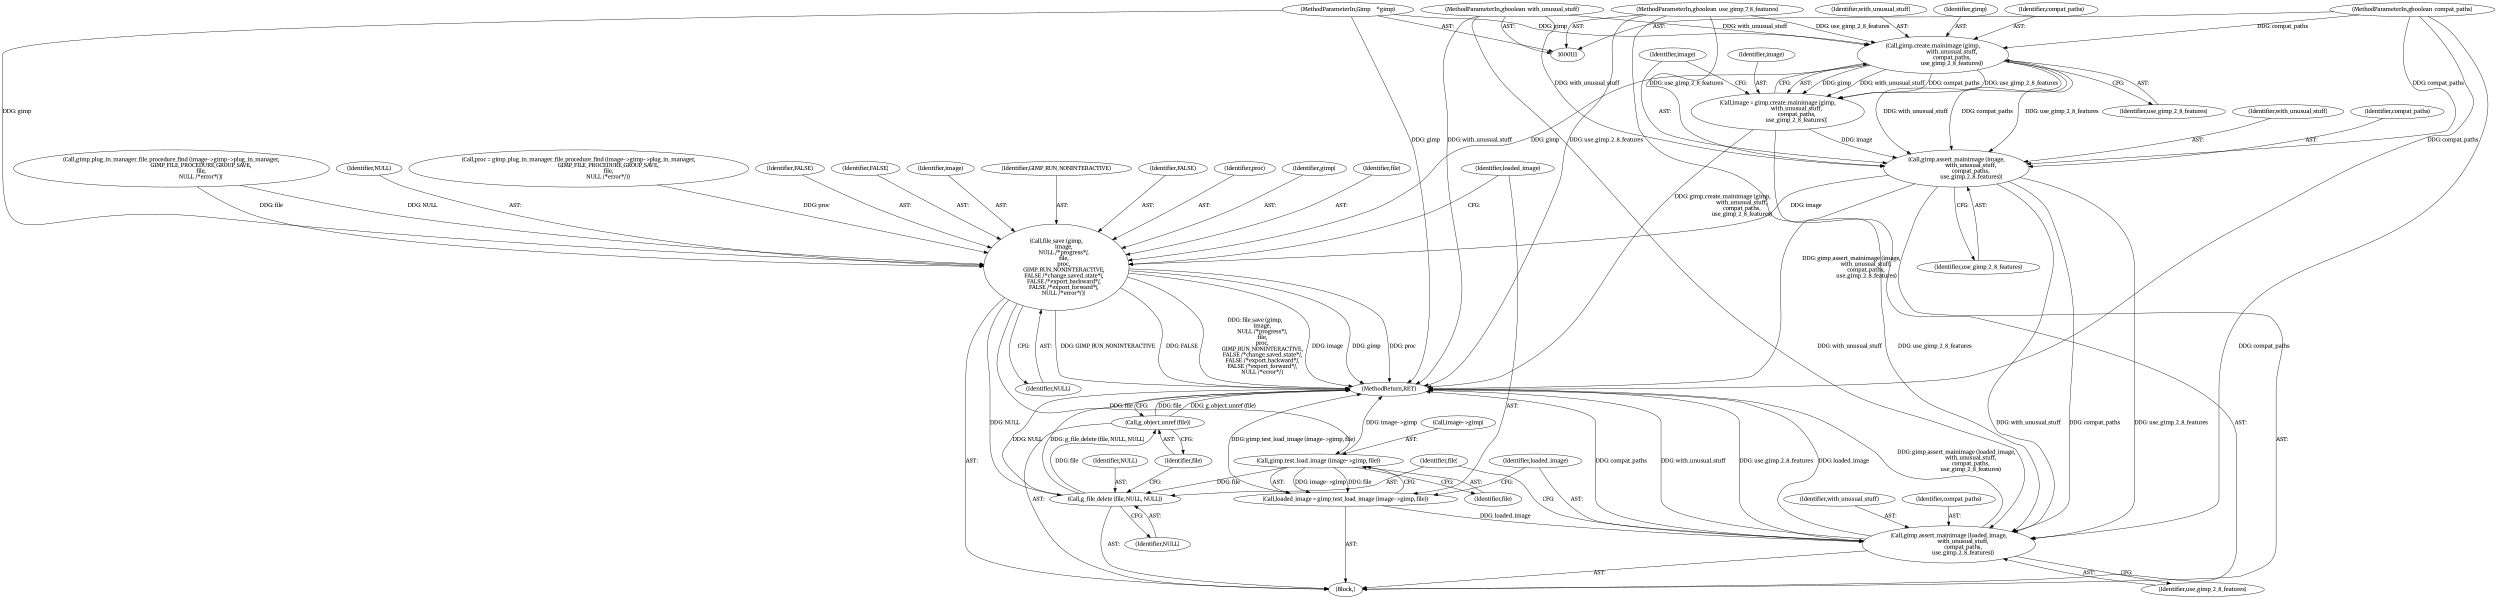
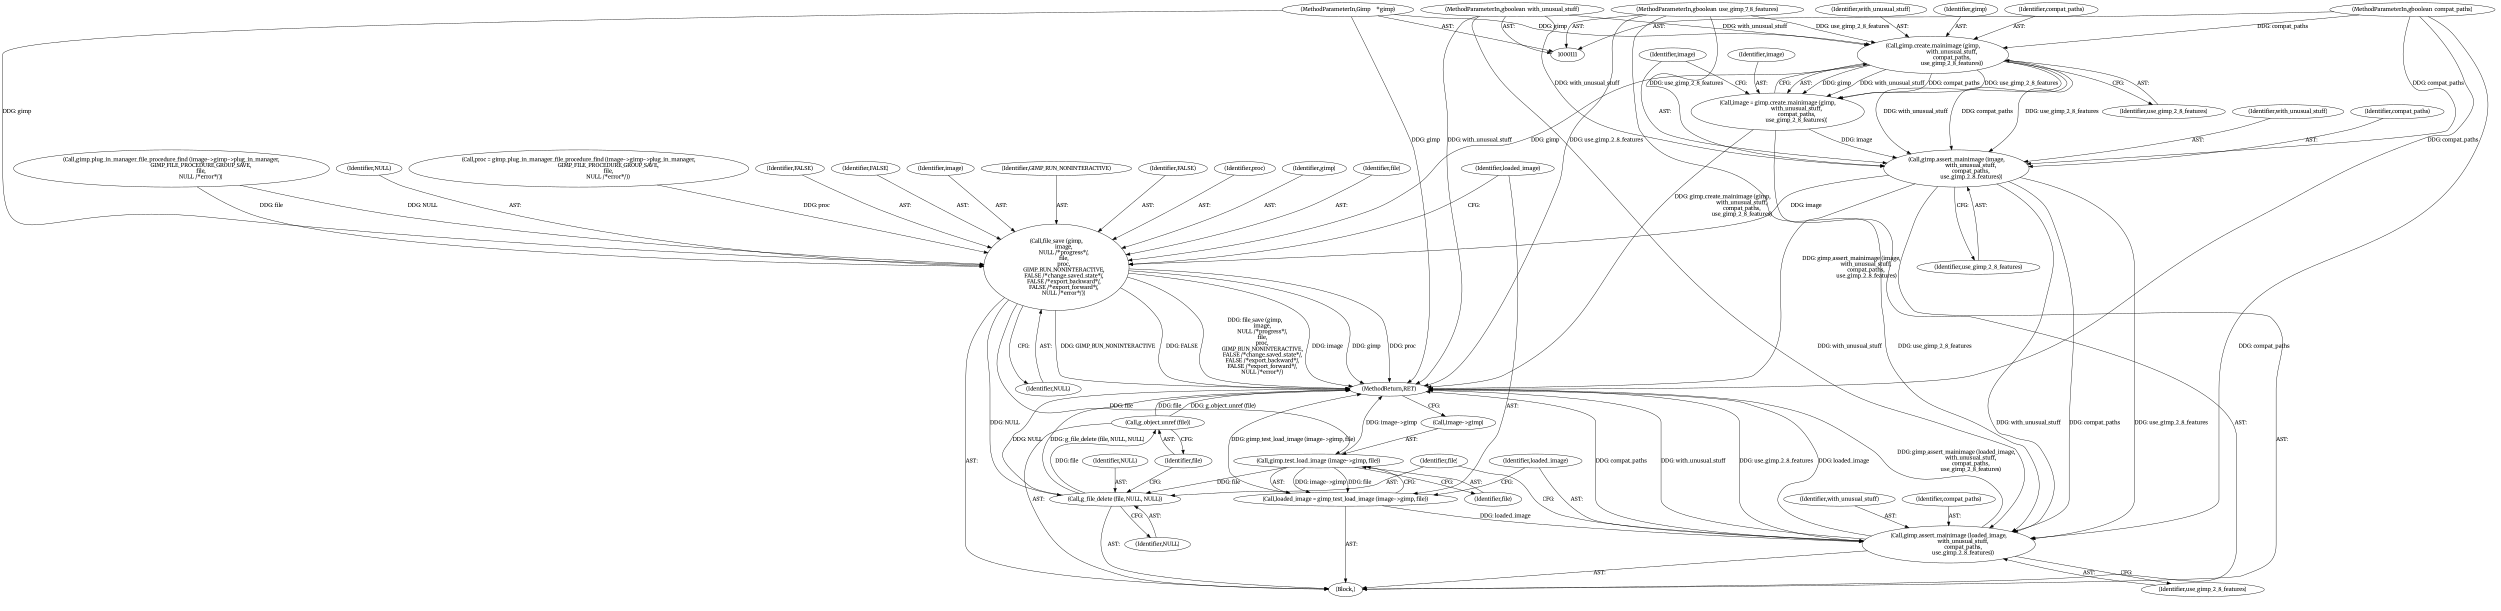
edge "(MethodReturn,RET)" -> "(Call,g_object_unref (file))": now "(MethodReturn,RET)" -> "(Call,image->gimp)"
